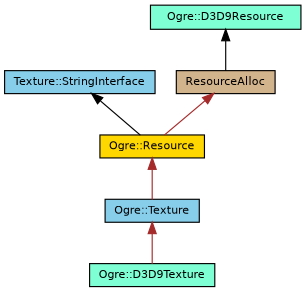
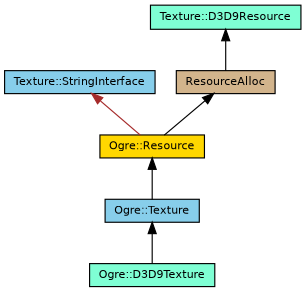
node "Ogre::D3D9Resource": label "Ogre::D3D9Resource" -> "Texture::D3D9Resource"
edge "Ogre::Resource" -> "Texture::StringInterface": color black -> brown
edge "Ogre::Resource" -> "ResourceAlloc": color brown -> black
edge "Ogre::Texture" -> "Ogre::Resource": color brown -> black
edge "Ogre::D3D9Texture" -> "Ogre::Texture": color brown -> black
